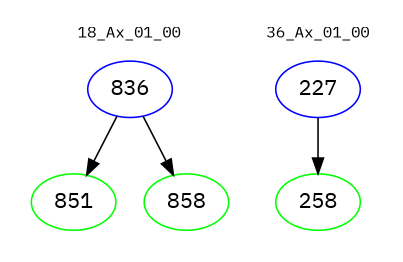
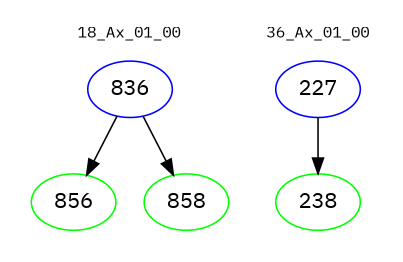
node "851": label "851" -> "856"
node "258": label "258" -> "238"
